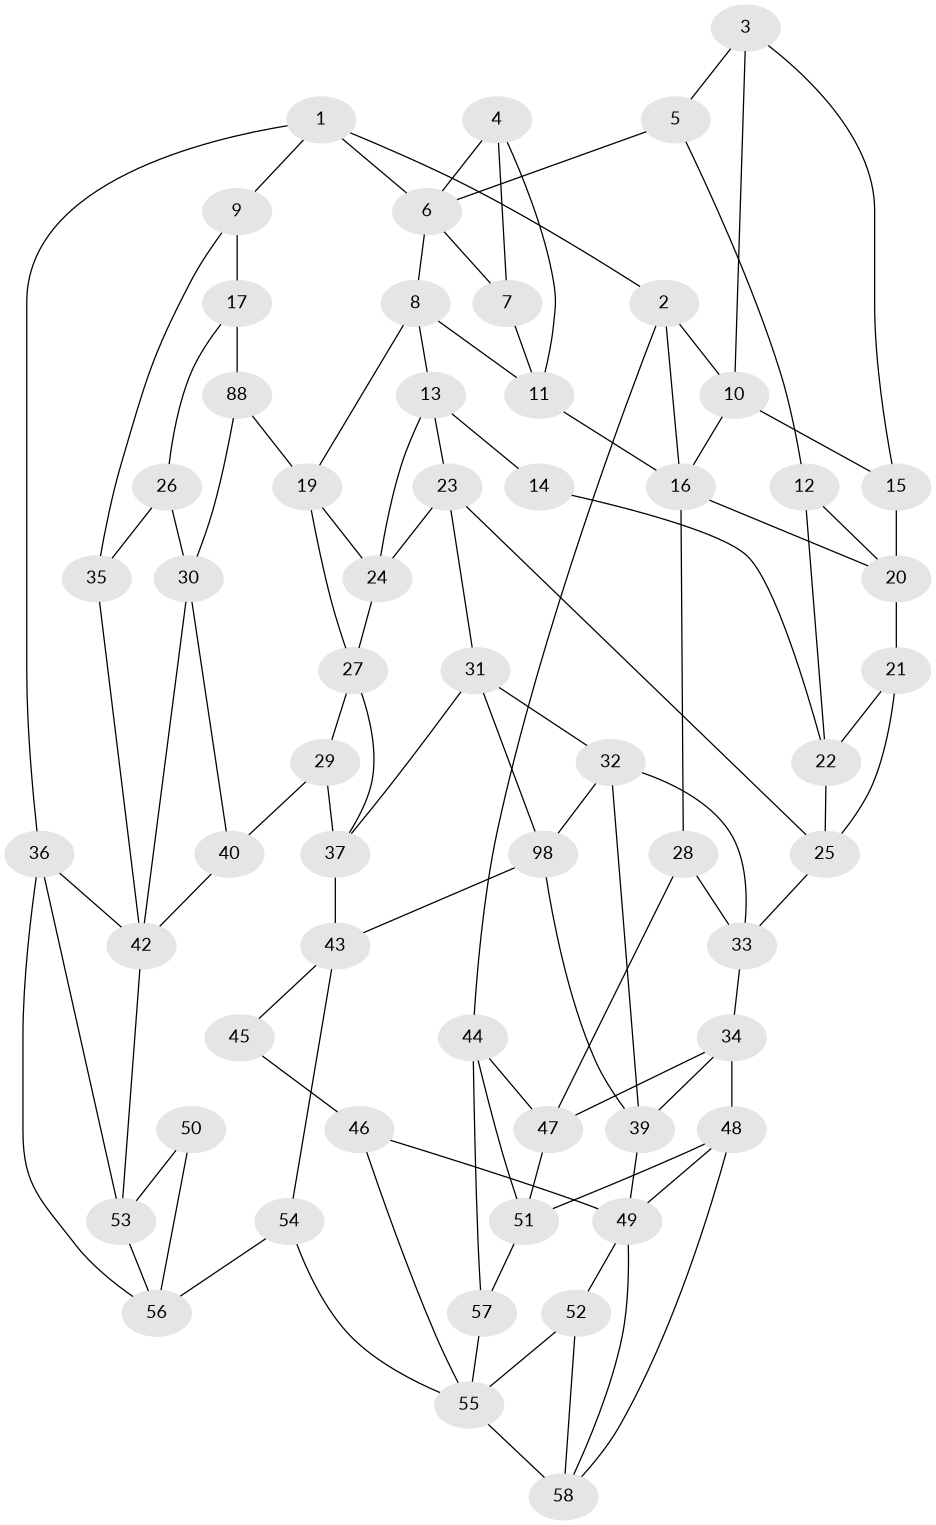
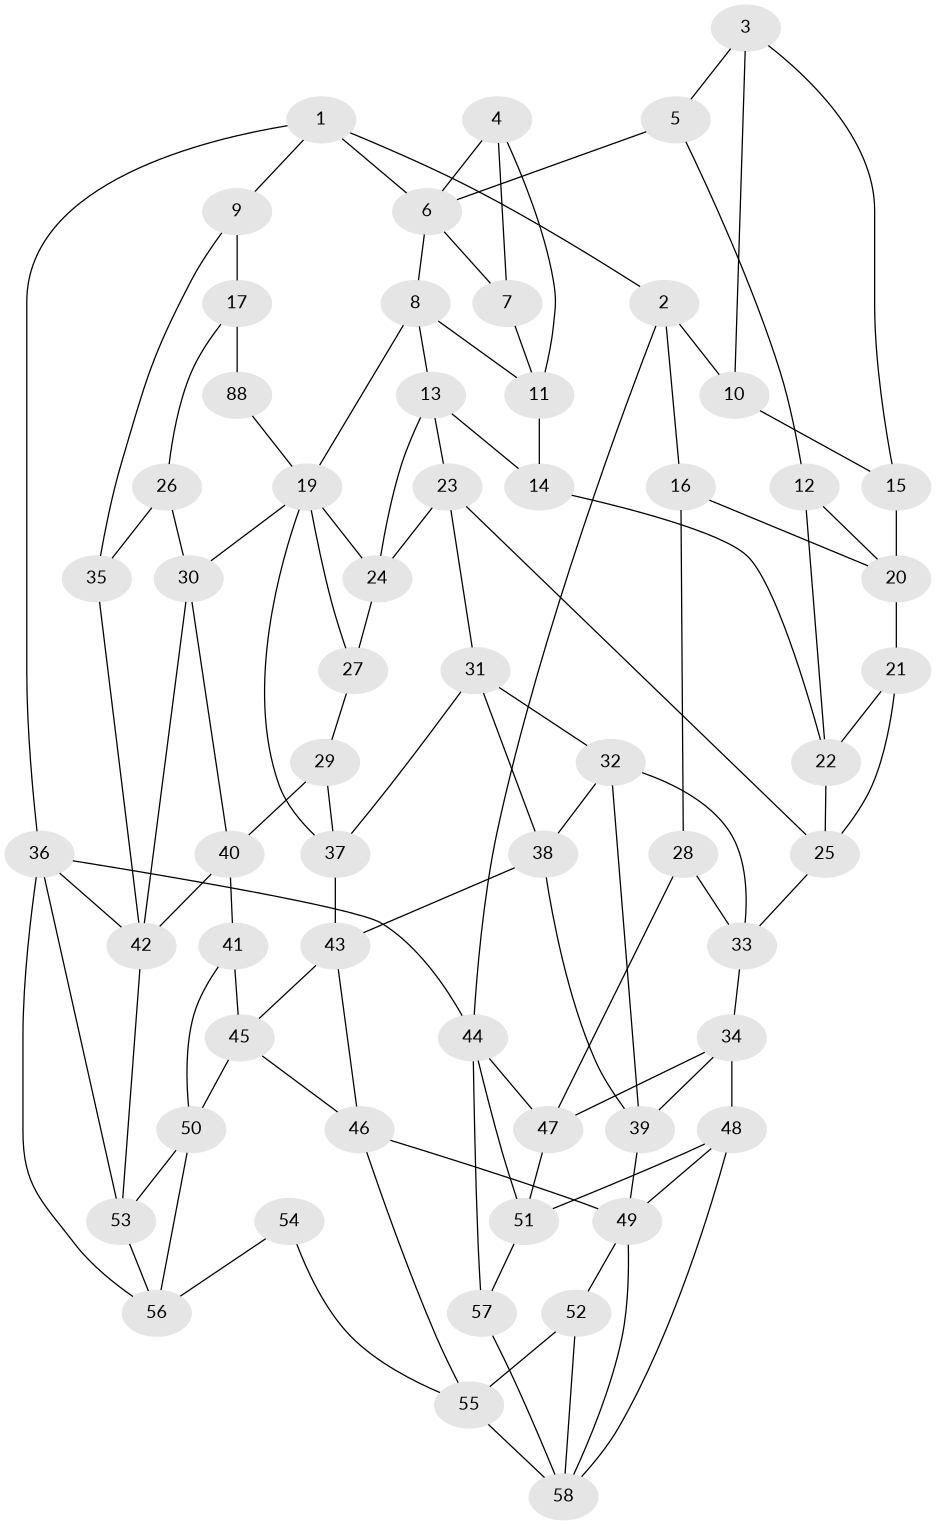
edge "11" -- "16": now "11" -- "14"
edge "10" -- "16": removed
edge "88" -- "30": now "19" -- "30"
edge "27" -- "37": now "19" -- "37"
node "98": label "98" -> "38"
edge "36" -- "44": added
node "41": added
edge "43" -- "54": now "43" -- "46"
edge "45" -- "50": added
edge "57" -- "55": now "57" -- "58"
